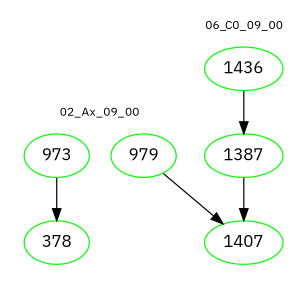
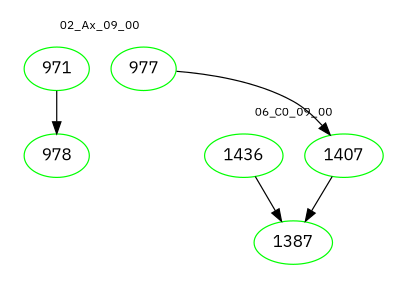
node "973": label "973" -> "971"
node "979": label "979" -> "977"
edge "1387" -> "1407": reversed
node "378": label "378" -> "978"
